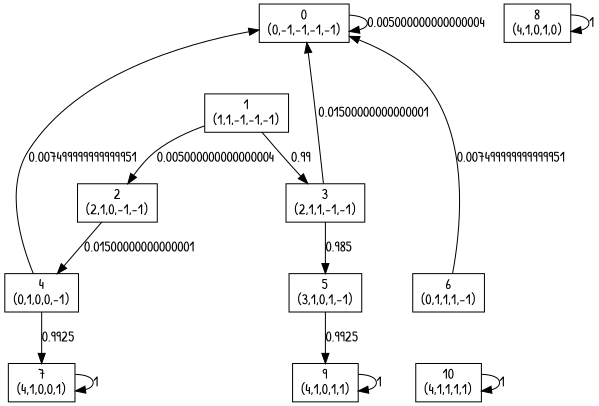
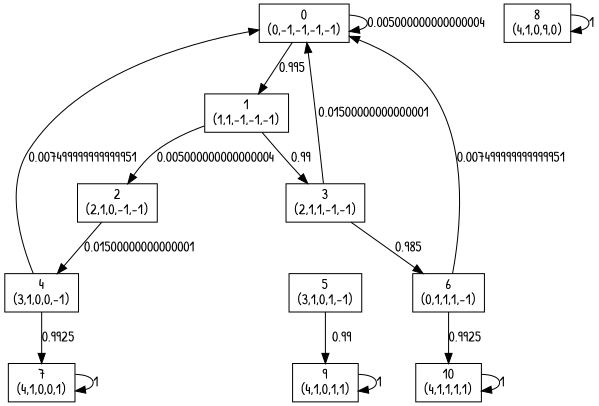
node "8 (4,1,0,1,0)": label "8 (4,1,0,1,0)" -> "8 (4,1,0,9,0)"
edge "0 (0,-1,-1,-1,-1)" -> "1 (1,1,-1,-1,-1)": added, label "0.995"
edge "3 (2,1,1,-1,-1)" -> "5 (3,1,0,1,-1)": now "3 (2,1,1,-1,-1)" -> "6 (0,1,1,1,-1)"
node "4 (0,1,0,0,-1)": label "4 (0,1,0,0,-1)" -> "4 (3,1,0,0,-1)"
edge "6 (0,1,1,1,-1)" -> "10 (4,1,1,1,1)": added, label "0.9925"
edge "5 (3,1,0,1,-1)" -> "9 (4,1,0,1,1)": label "0.9925" -> "0.99"
